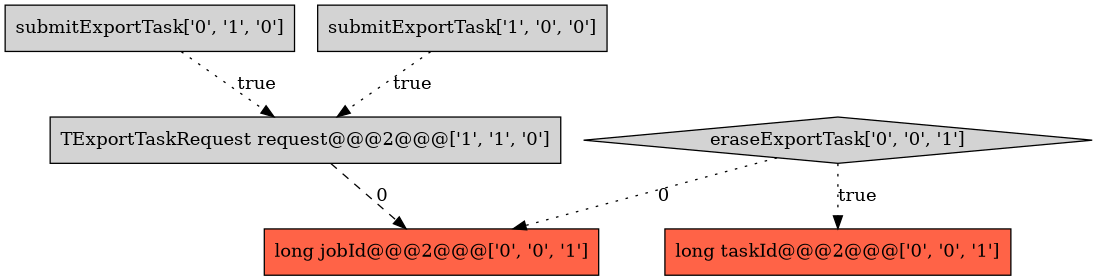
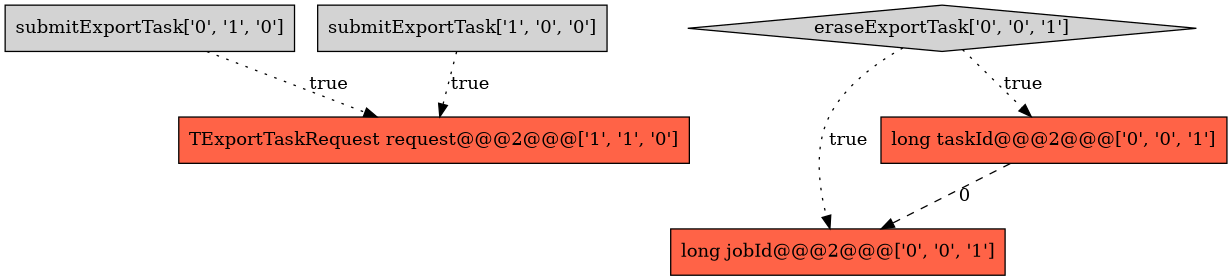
node "TExportTaskRequest request@@@2@@@['1', '1', '0']": fillcolor lightgray -> tomato
edge "TExportTaskRequest request@@@2@@@['1', '1', '0']" -> "long jobId@@@2@@@['0', '0', '1']": now "long taskId@@@2@@@['0', '0', '1']" -> "long jobId@@@2@@@['0', '0', '1']"
edge "eraseExportTask['0', '0', '1']" -> "long jobId@@@2@@@['0', '0', '1']": label "0" -> "true"
